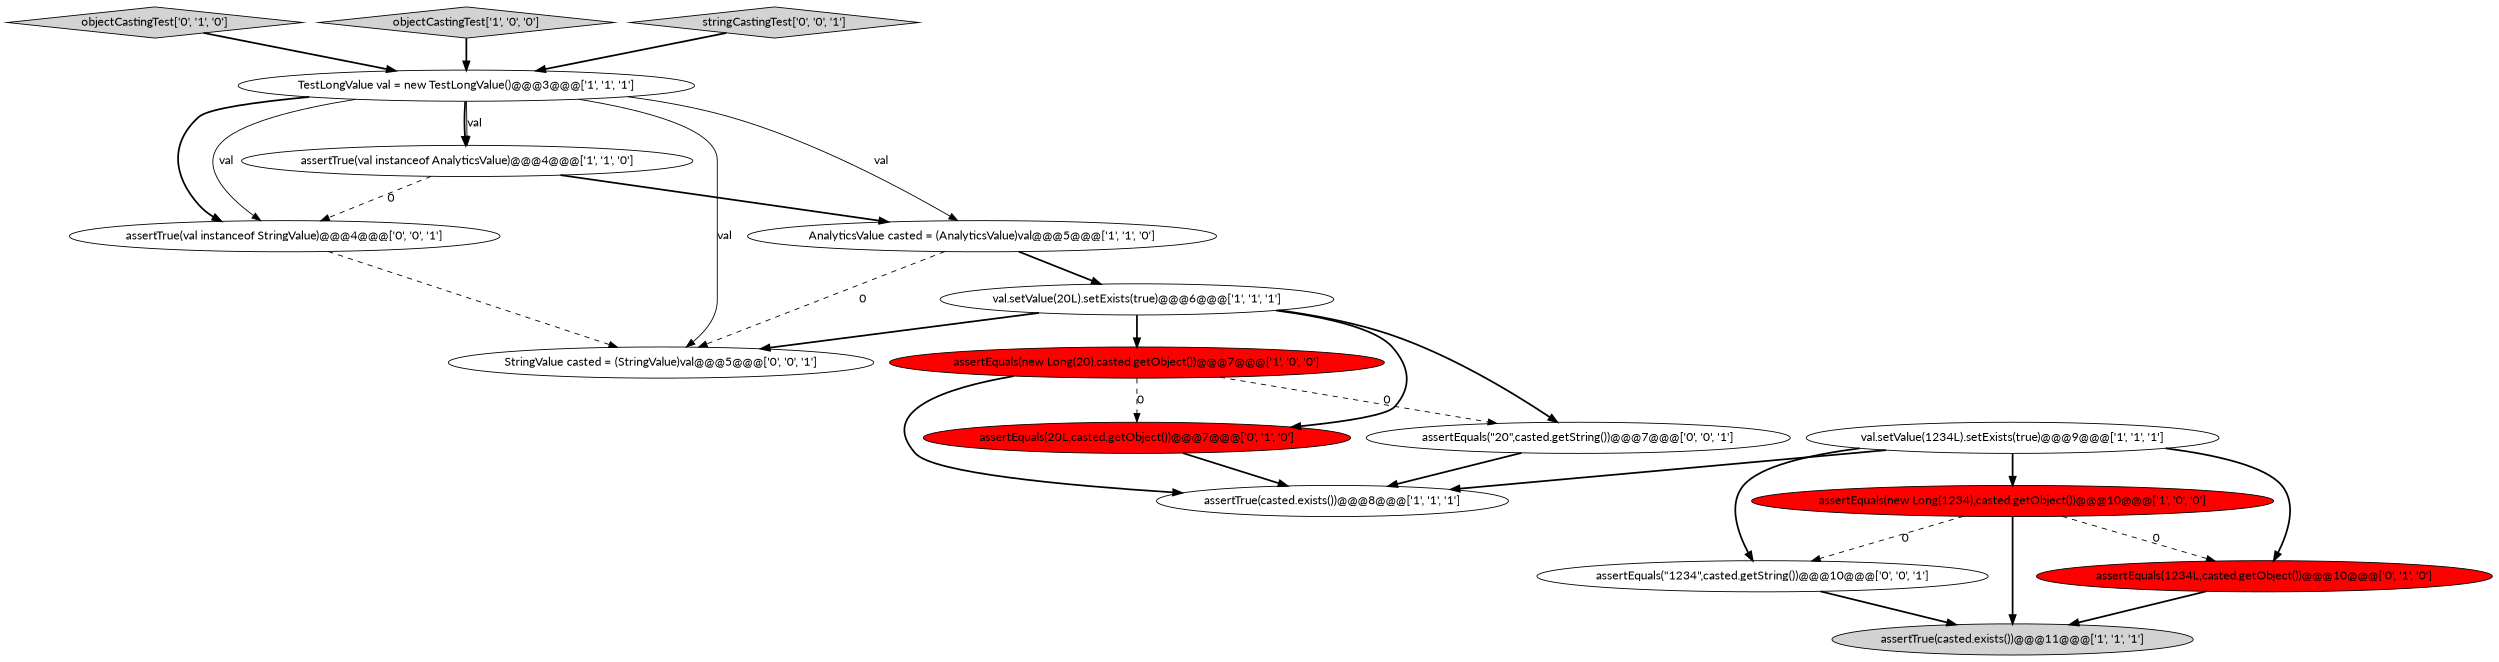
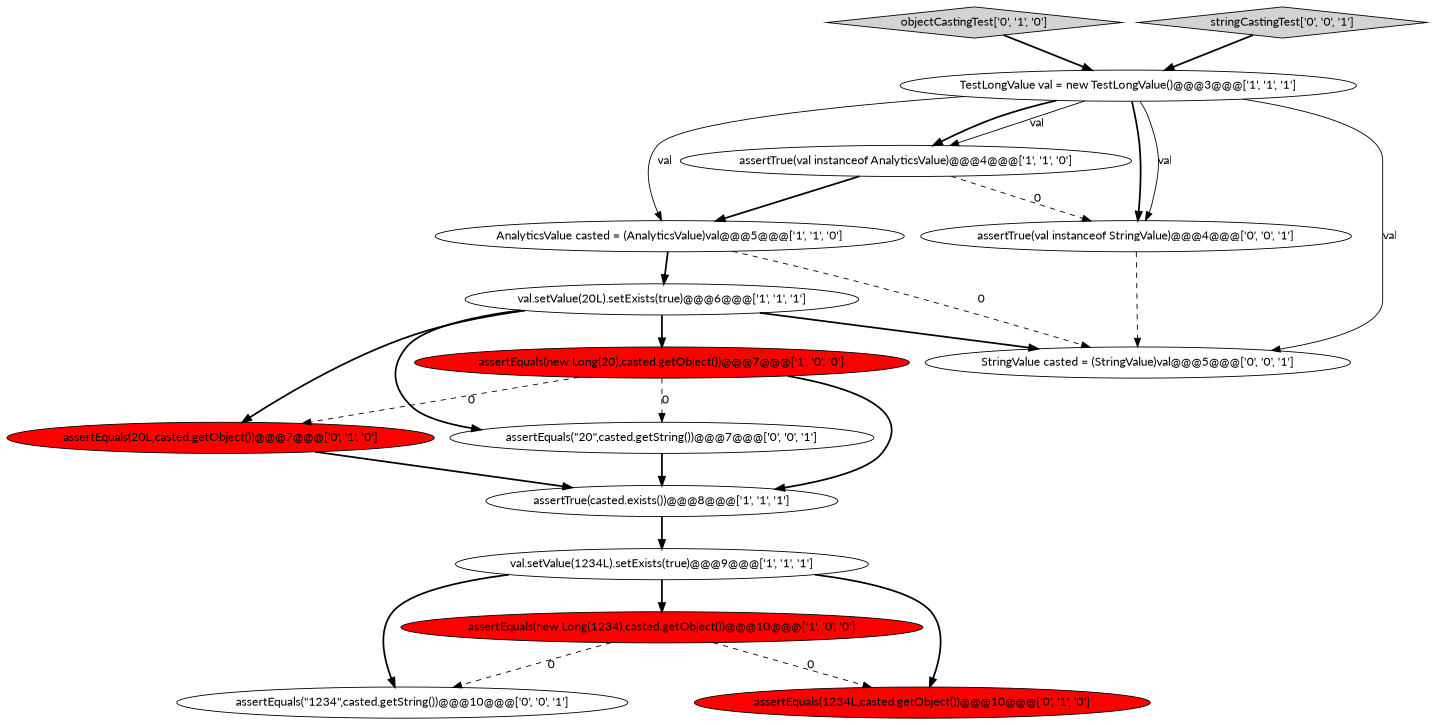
node "objectCastingTest['1', '0', '0']": removed
edge "val.setValue(1234L).setExists(true)@@@9@@@['1', '1', '1']" -> "assertTrue(casted.exists())@@@8@@@['1', '1', '1']": reversed
node "assertTrue(casted.exists())@@@11@@@['1', '1', '1']": removed
